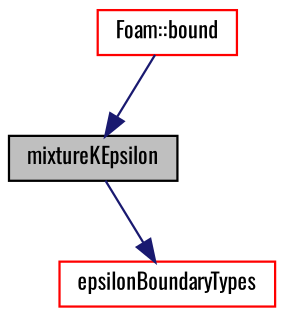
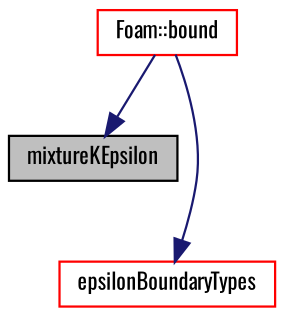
edge "mixtureKEpsilon" -> "epsilonBoundaryTypes": now "Foam::bound" -> "epsilonBoundaryTypes"
